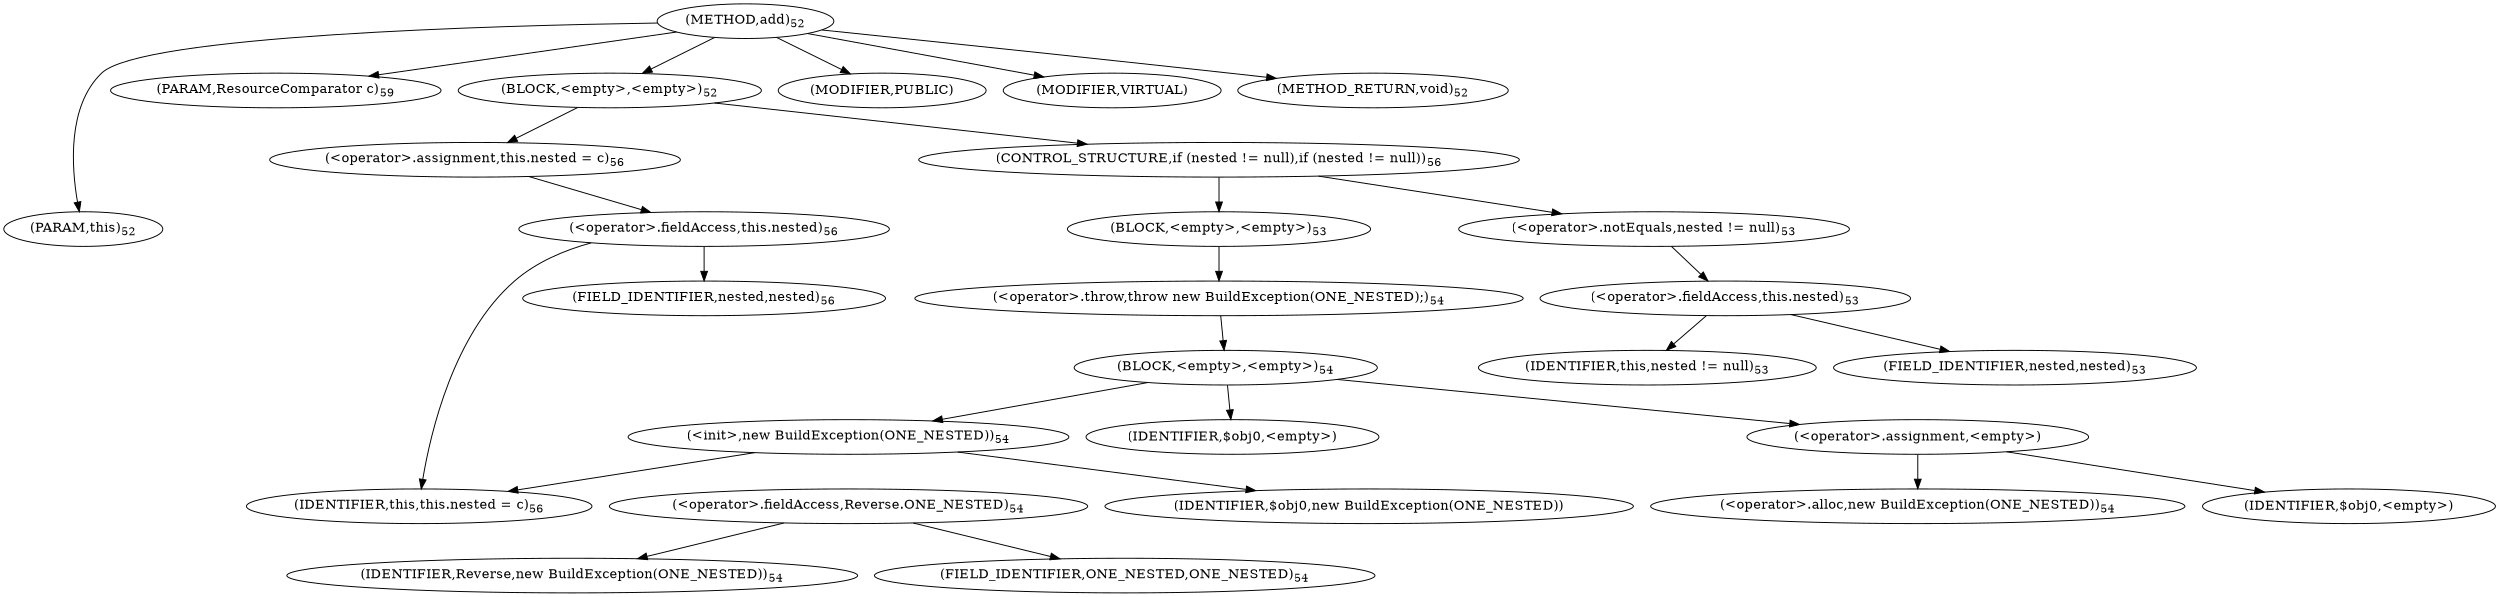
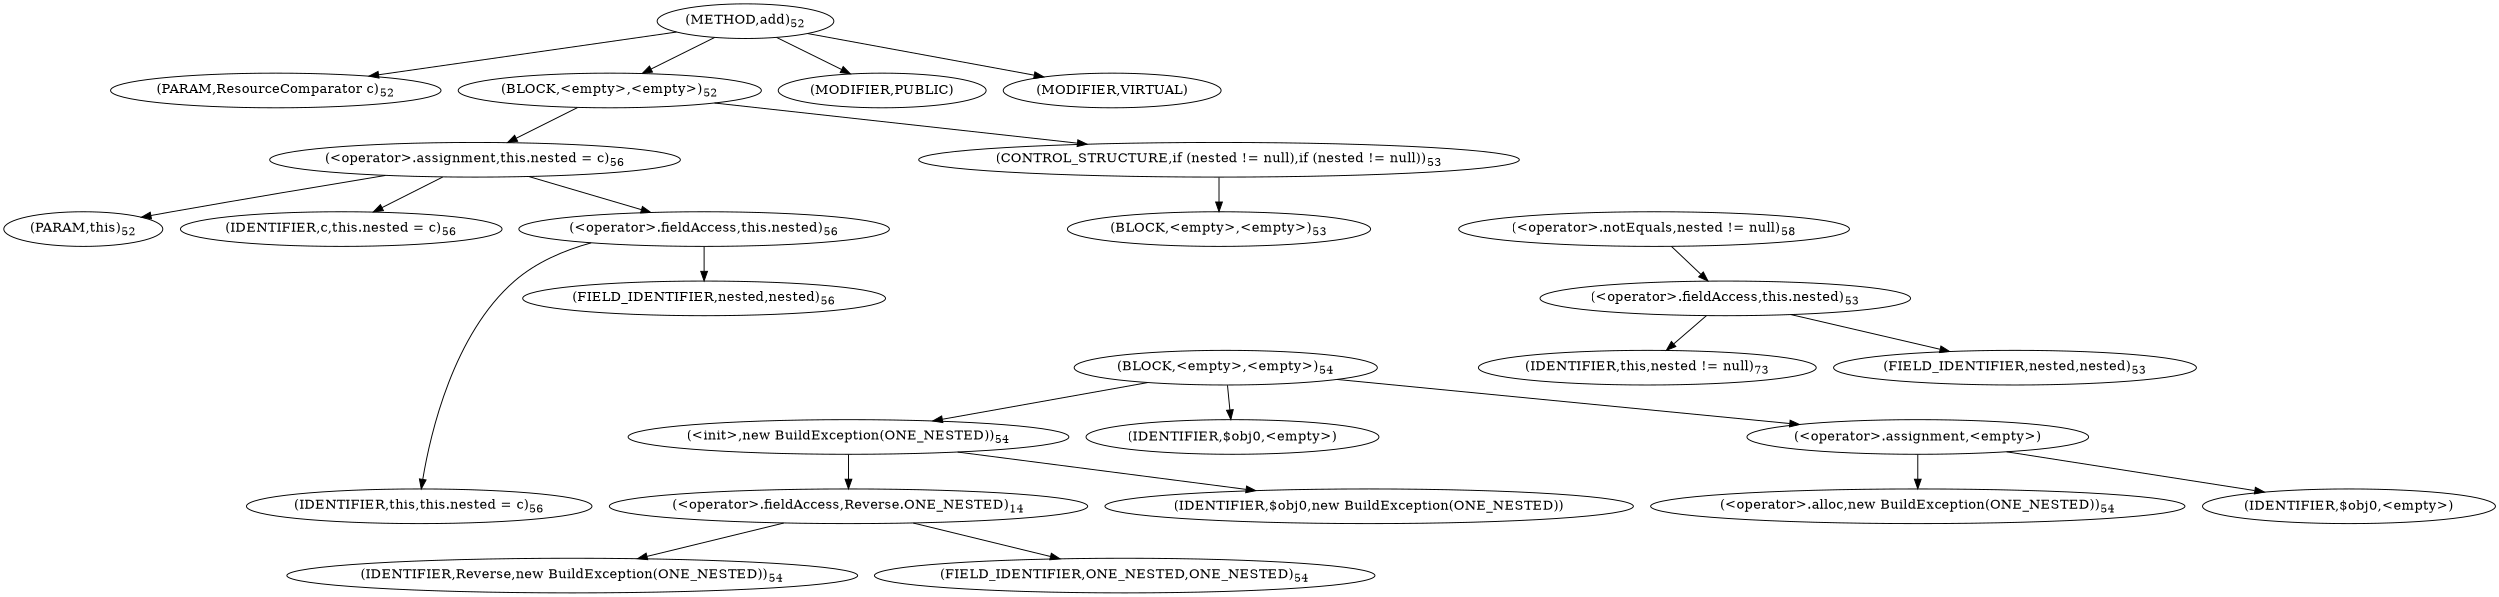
edge "(METHOD,add)" -> "(PARAM,this)": now "(<operator>.assignment,this.nested = c)" -> "(PARAM,this)"
node "(PARAM,ResourceComparator c)": text "59" -> "52"
node "(METHOD_RETURN,void)": removed
node "(CONTROL_STRUCTURE,if (nested != null),if (nested != null))": text "56" -> "53"
edge "(CONTROL_STRUCTURE,if (nested != null),if (nested != null))" -> "(<operator>.notEquals,nested != null)": removed
node "(<operator>.notEquals,nested != null)": text "53" -> "58"
node "(IDENTIFIER,c,this.nested = c)": added
node "(<operator>.throw,throw new BuildException(ONE_NESTED);)": removed
node "(IDENTIFIER,this,nested != null)": text "53" -> "73"
edge "(<init>,new BuildException(ONE_NESTED))" -> "(IDENTIFIER,this,this.nested = c)": now "(<init>,new BuildException(ONE_NESTED))" -> "(<operator>.fieldAccess,Reverse.ONE_NESTED)"
node "(<operator>.fieldAccess,Reverse.ONE_NESTED)": text "54" -> "14"
